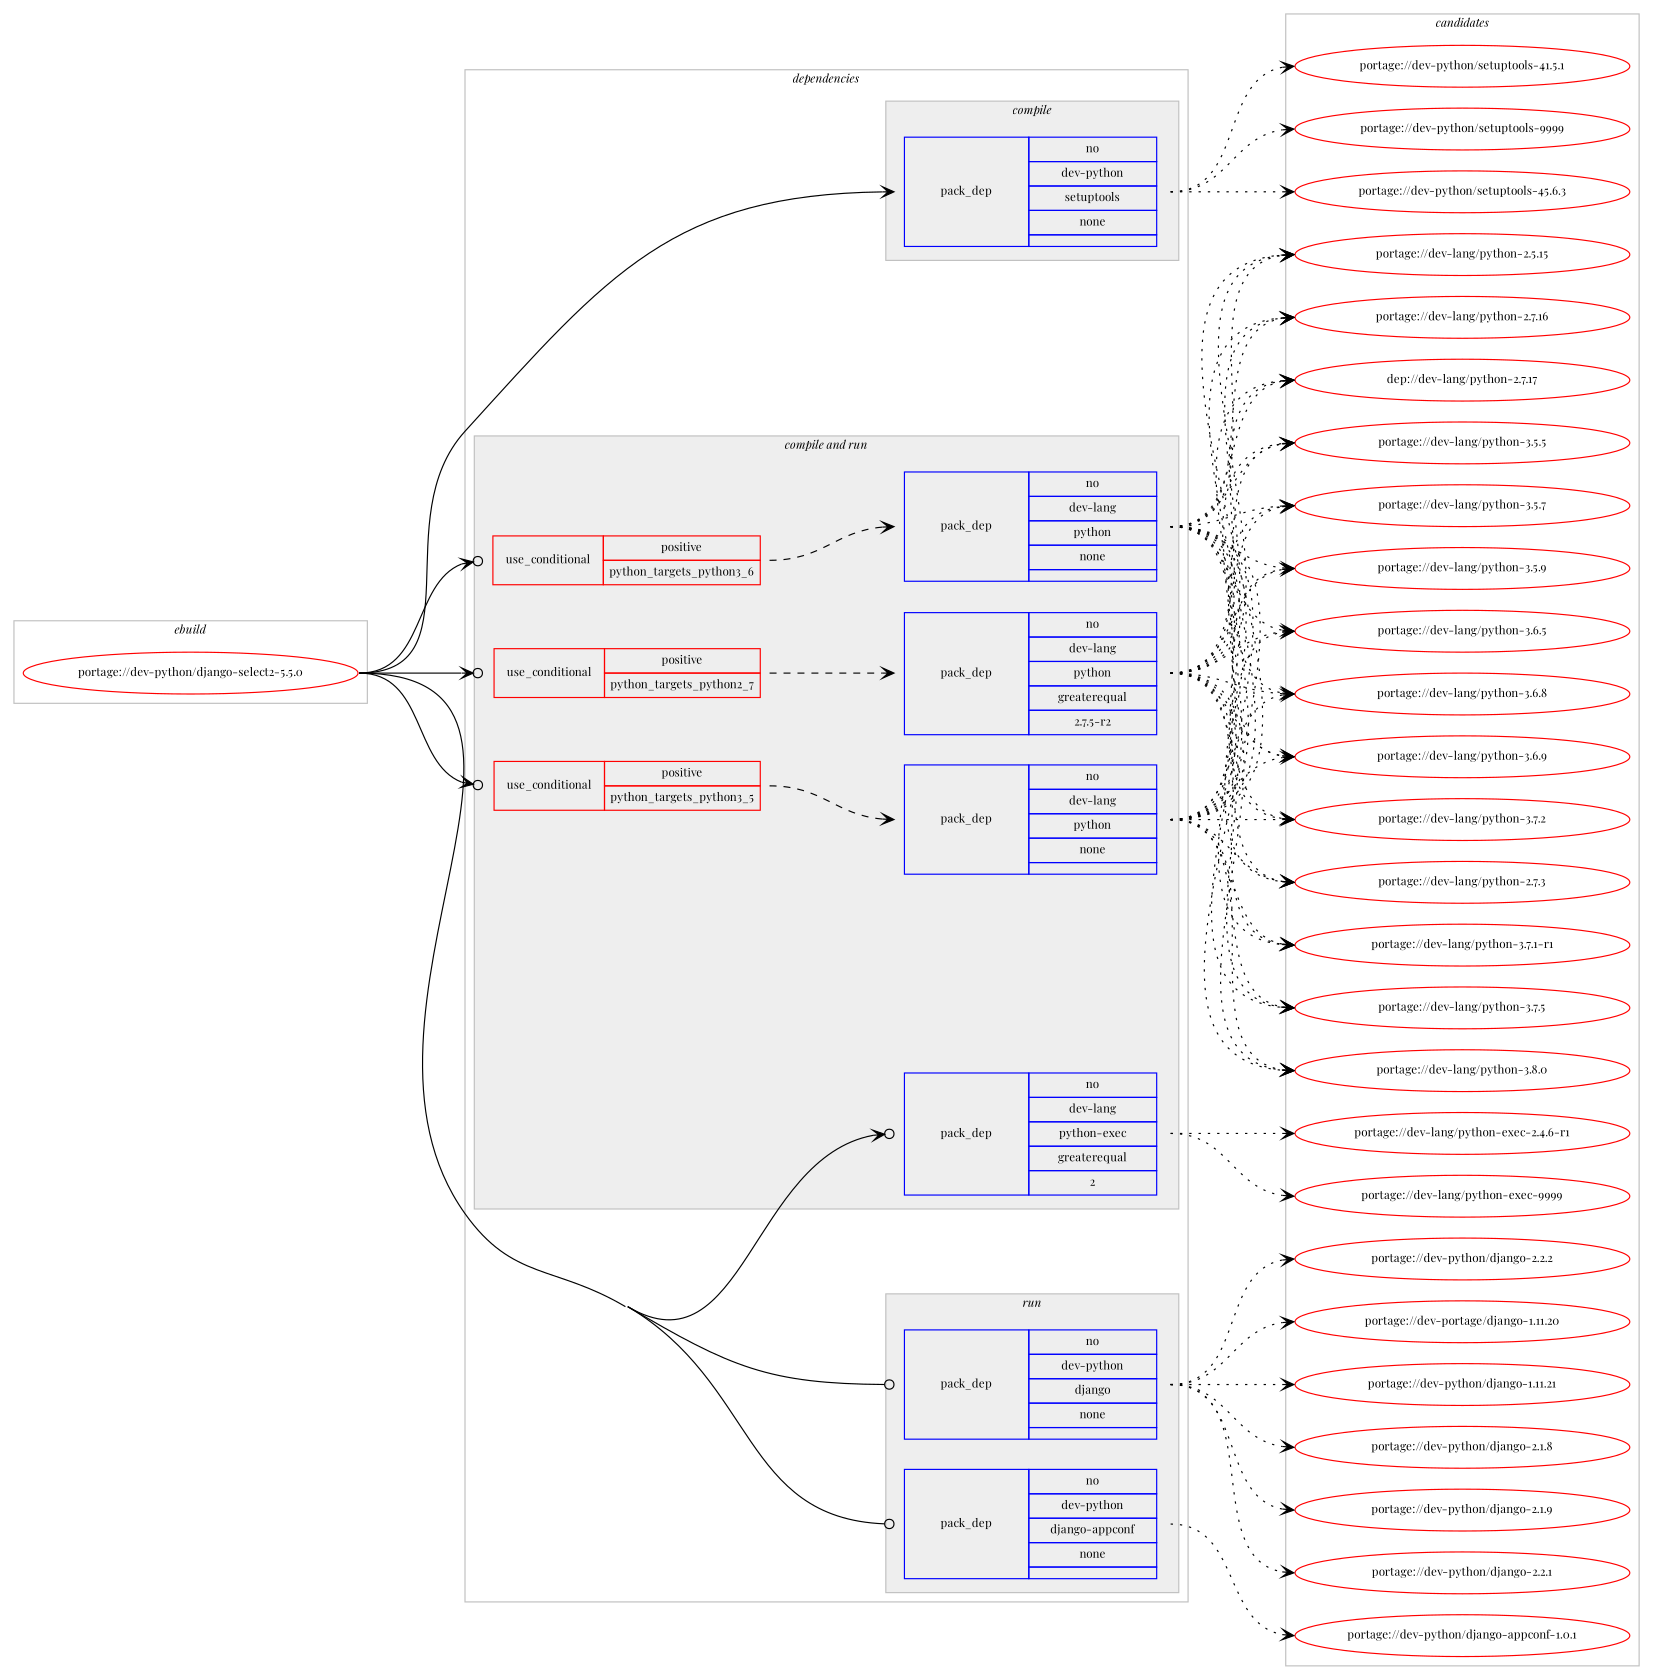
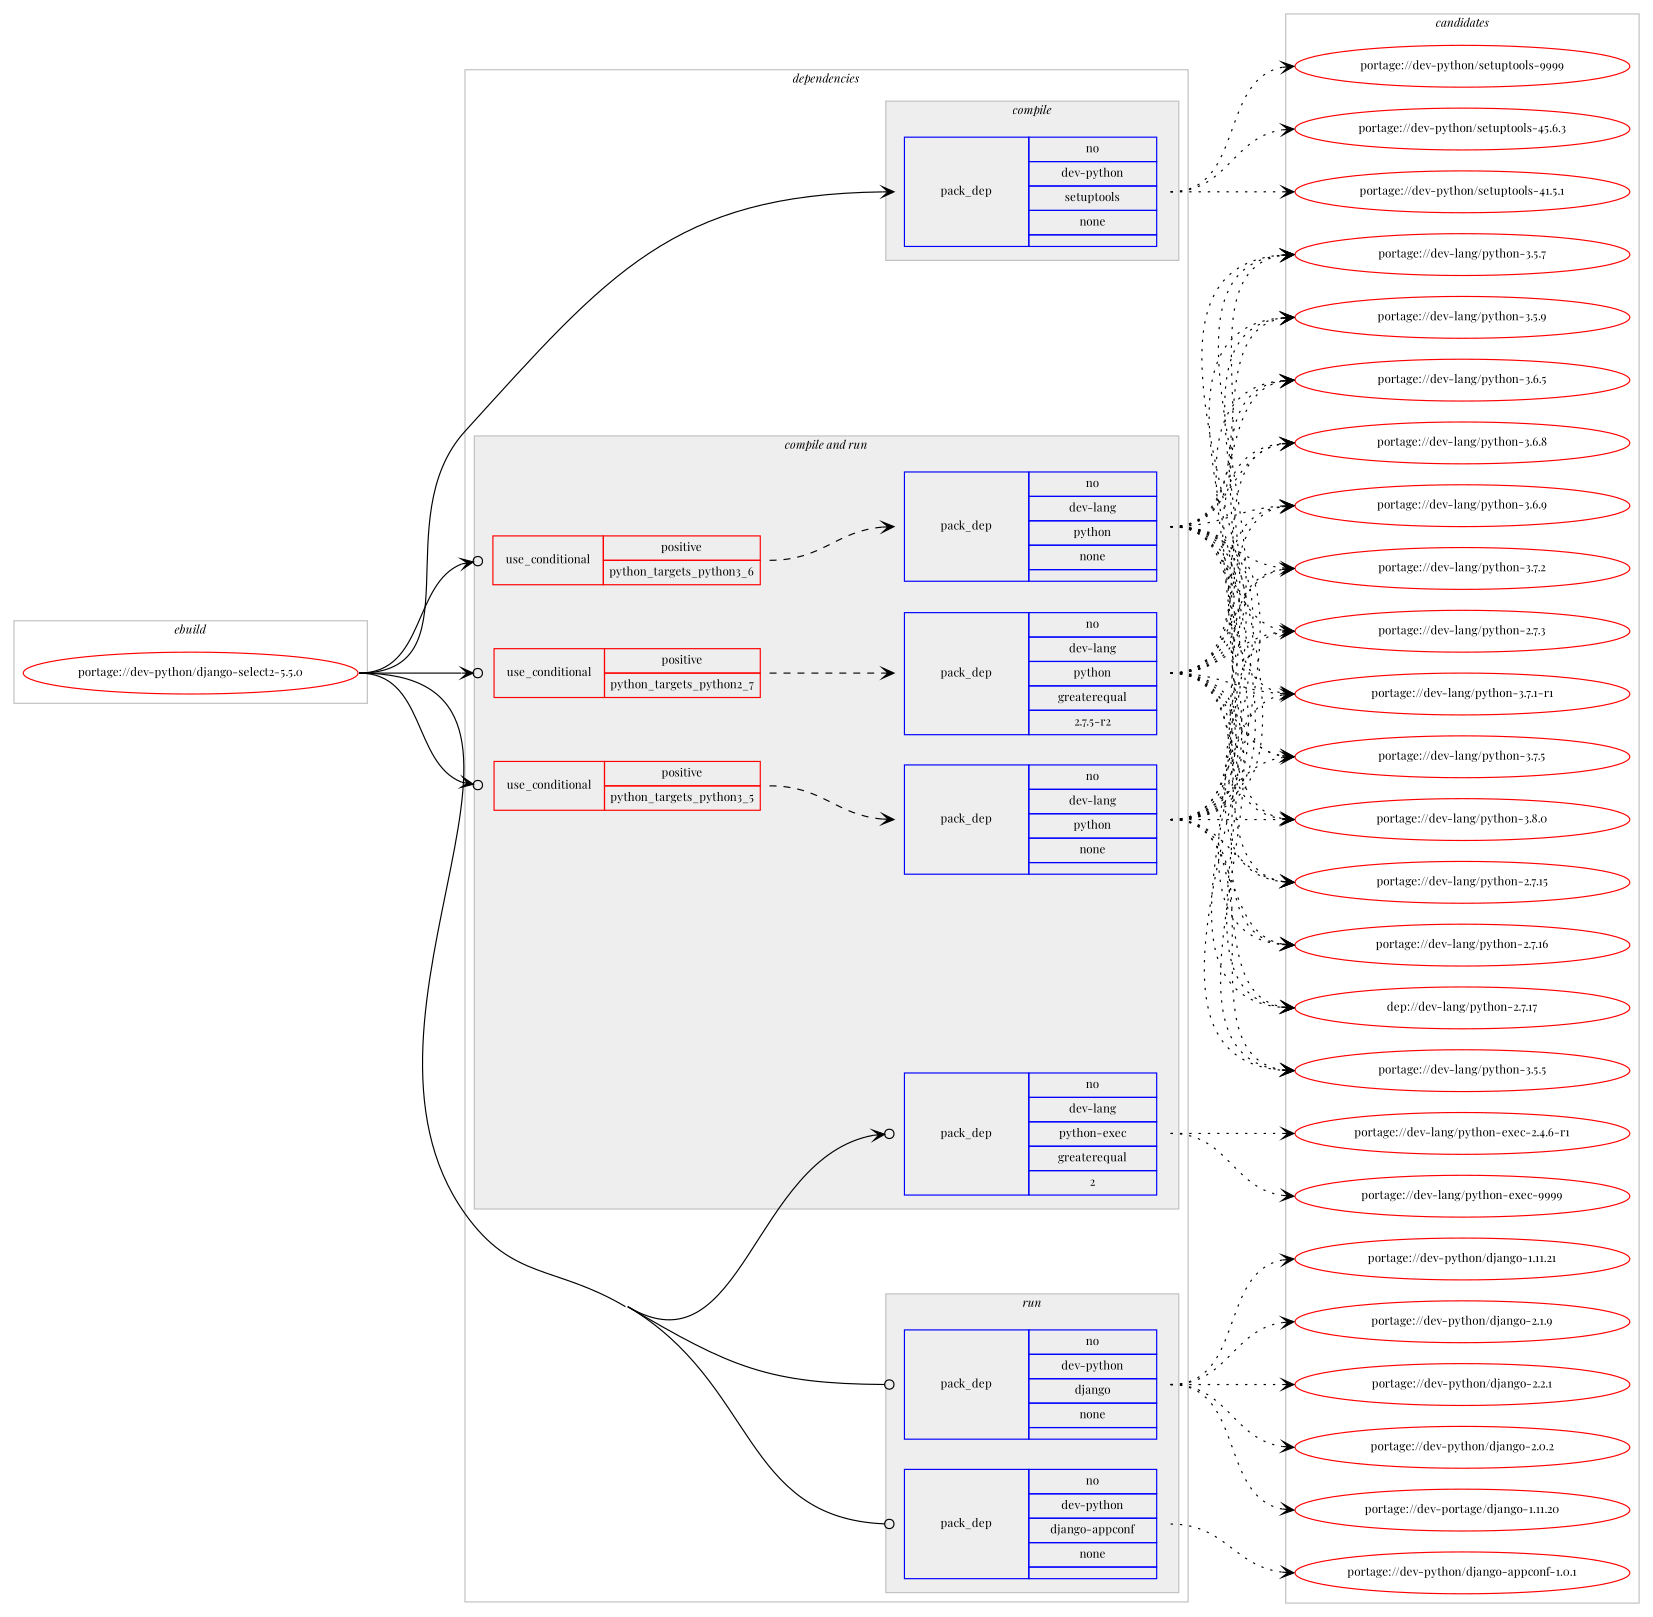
node "portage://dev-lang/python-2.5.15": label "portage://dev-lang/python-2.5.15" -> "portage://dev-lang/python-2.7.15"
node "portage://dev-python/django-2.2.2": label "portage://dev-python/django-2.2.2" -> "portage://dev-python/django-2.0.2"
node "portage://dev-python/django-2.1.8": removed
